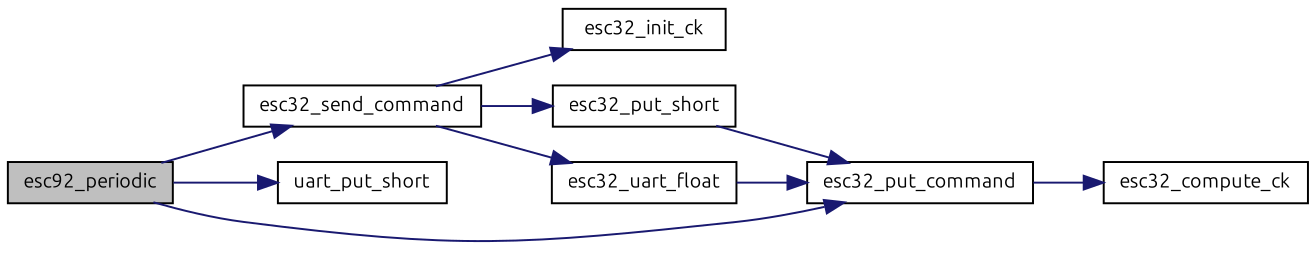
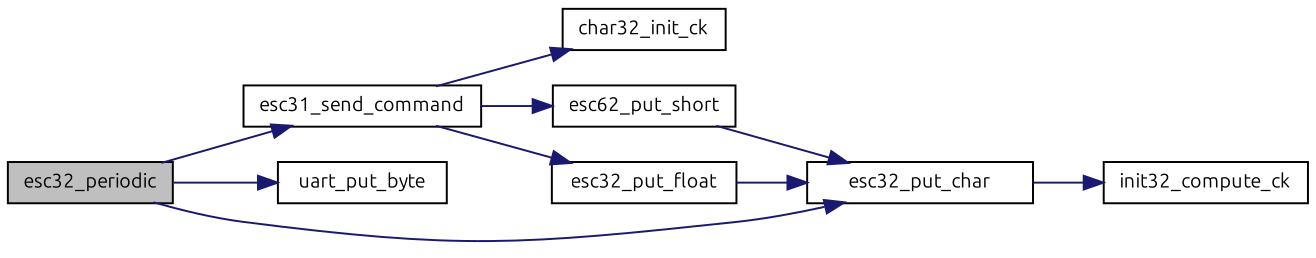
node "esc32_init_ck": label "esc32_init_ck" -> "char32_init_ck"
node "esc32_send_command": label "esc32_send_command" -> "esc31_send_command"
node "esc32_put_short": label "esc32_put_short" -> "esc62_put_short"
node "esc92_periodic": label "esc92_periodic" -> "esc32_periodic"
node "uart_put_short": label "uart_put_short" -> "uart_put_byte"
node "esc32_uart_float": label "esc32_uart_float" -> "esc32_put_float"
node "esc32_put_command": label "esc32_put_command" -> "esc32_put_char"
node "esc32_compute_ck": label "esc32_compute_ck" -> "init32_compute_ck"
